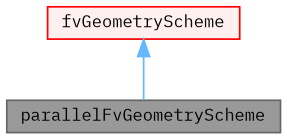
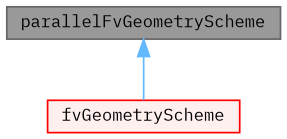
edge "parallelFvGeometryScheme" -> "fvGeometryScheme": reversed
